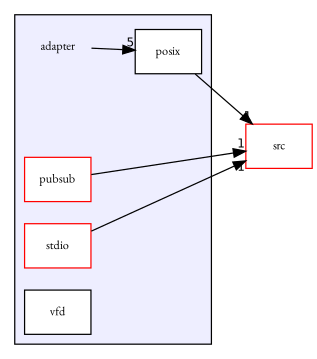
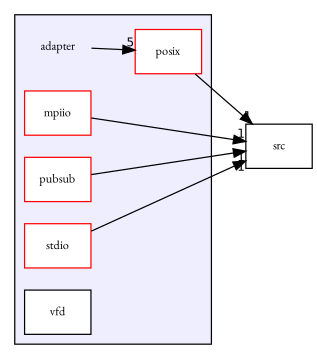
node "posix": color black -> red
node "mpiio": added
node "src": color red -> black
